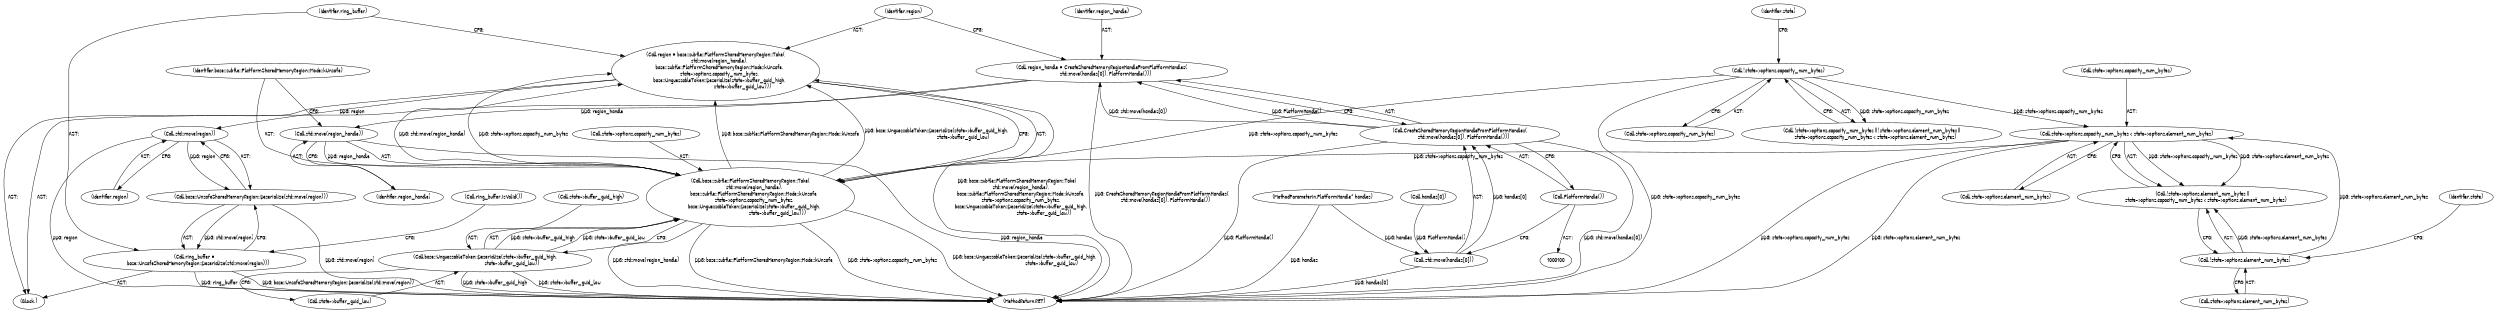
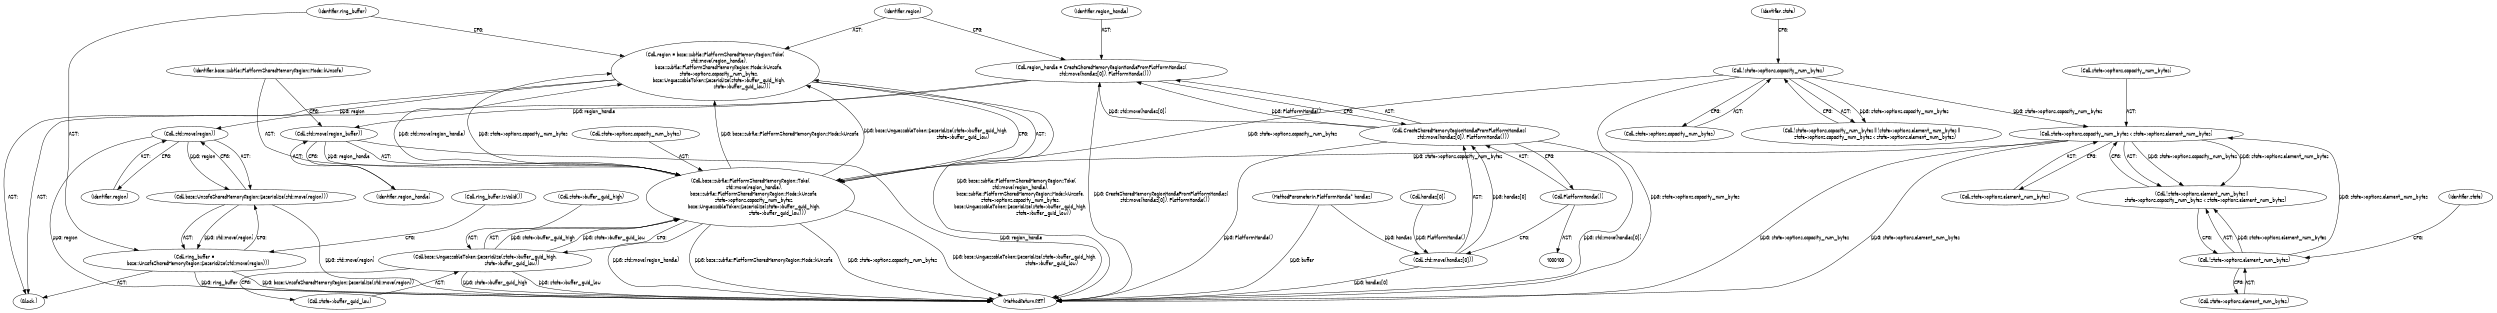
node "(Call,std::move(region_handle))": label "(Call,std::move(region_handle))" -> "(Call,std::move(region_buffer))"
edge "(MethodParameterIn,PlatformHandle* handles)" -> "(MethodReturn,RET)": label "DDG: handles" -> "DDG: buffer"
